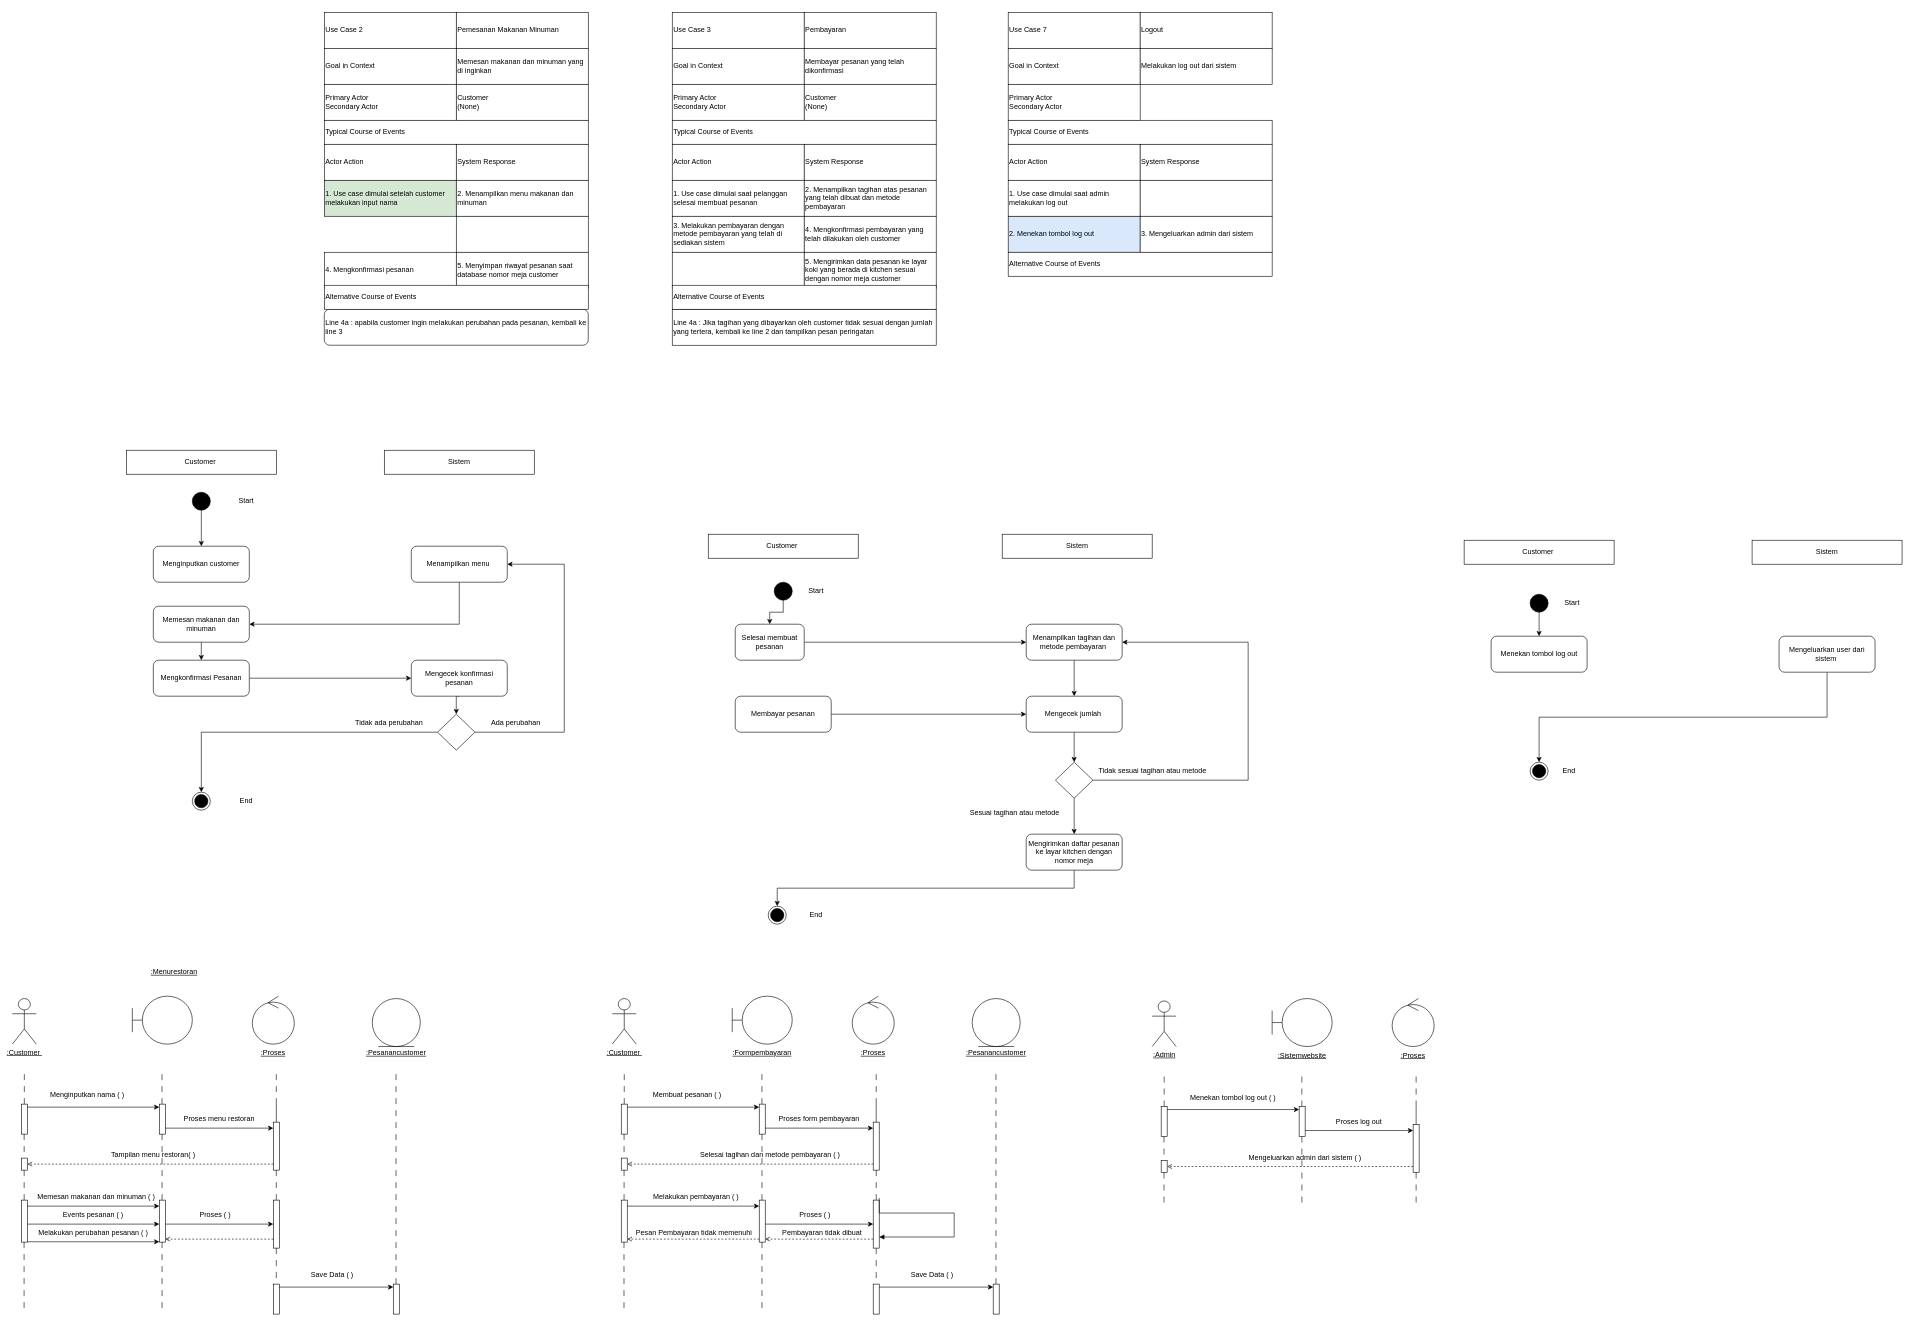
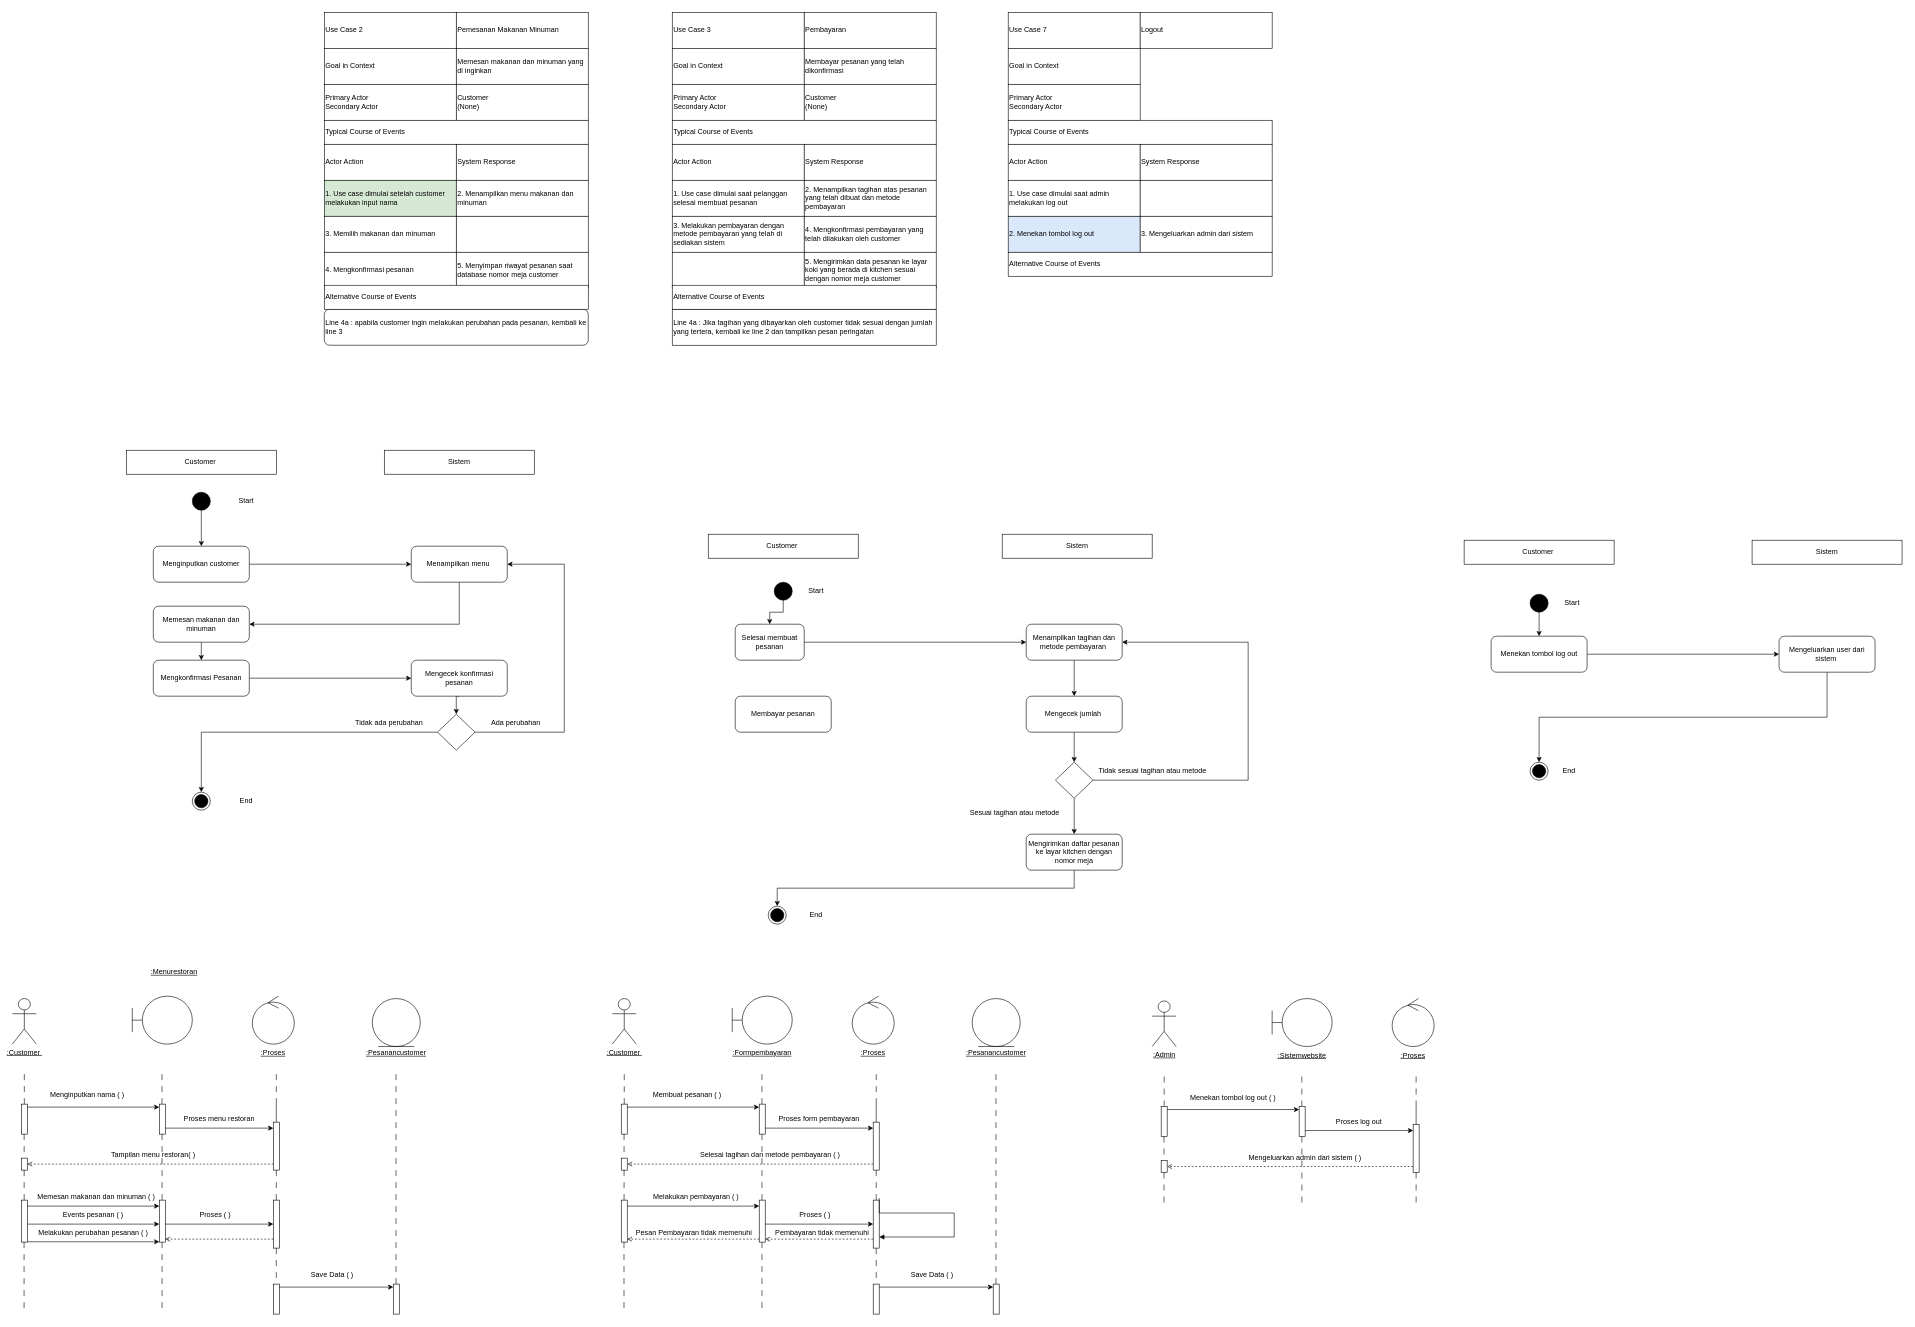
node "Melakukan log out dari sistem": removed
node "3. Memilih makanan dan minuman": added
edge "Menginputkan customer" -> "Menampilkan menu": added
edge "Menekan tombol log out" -> "Mengeluarkan user dari sistem": added
edge "Membayar pesanan" -> "Mengecek jumlah": removed
node "Pembayaran tidak dibuat": label "Pembayaran tidak dibuat" -> "Pembayaran tidak memenuhi"
